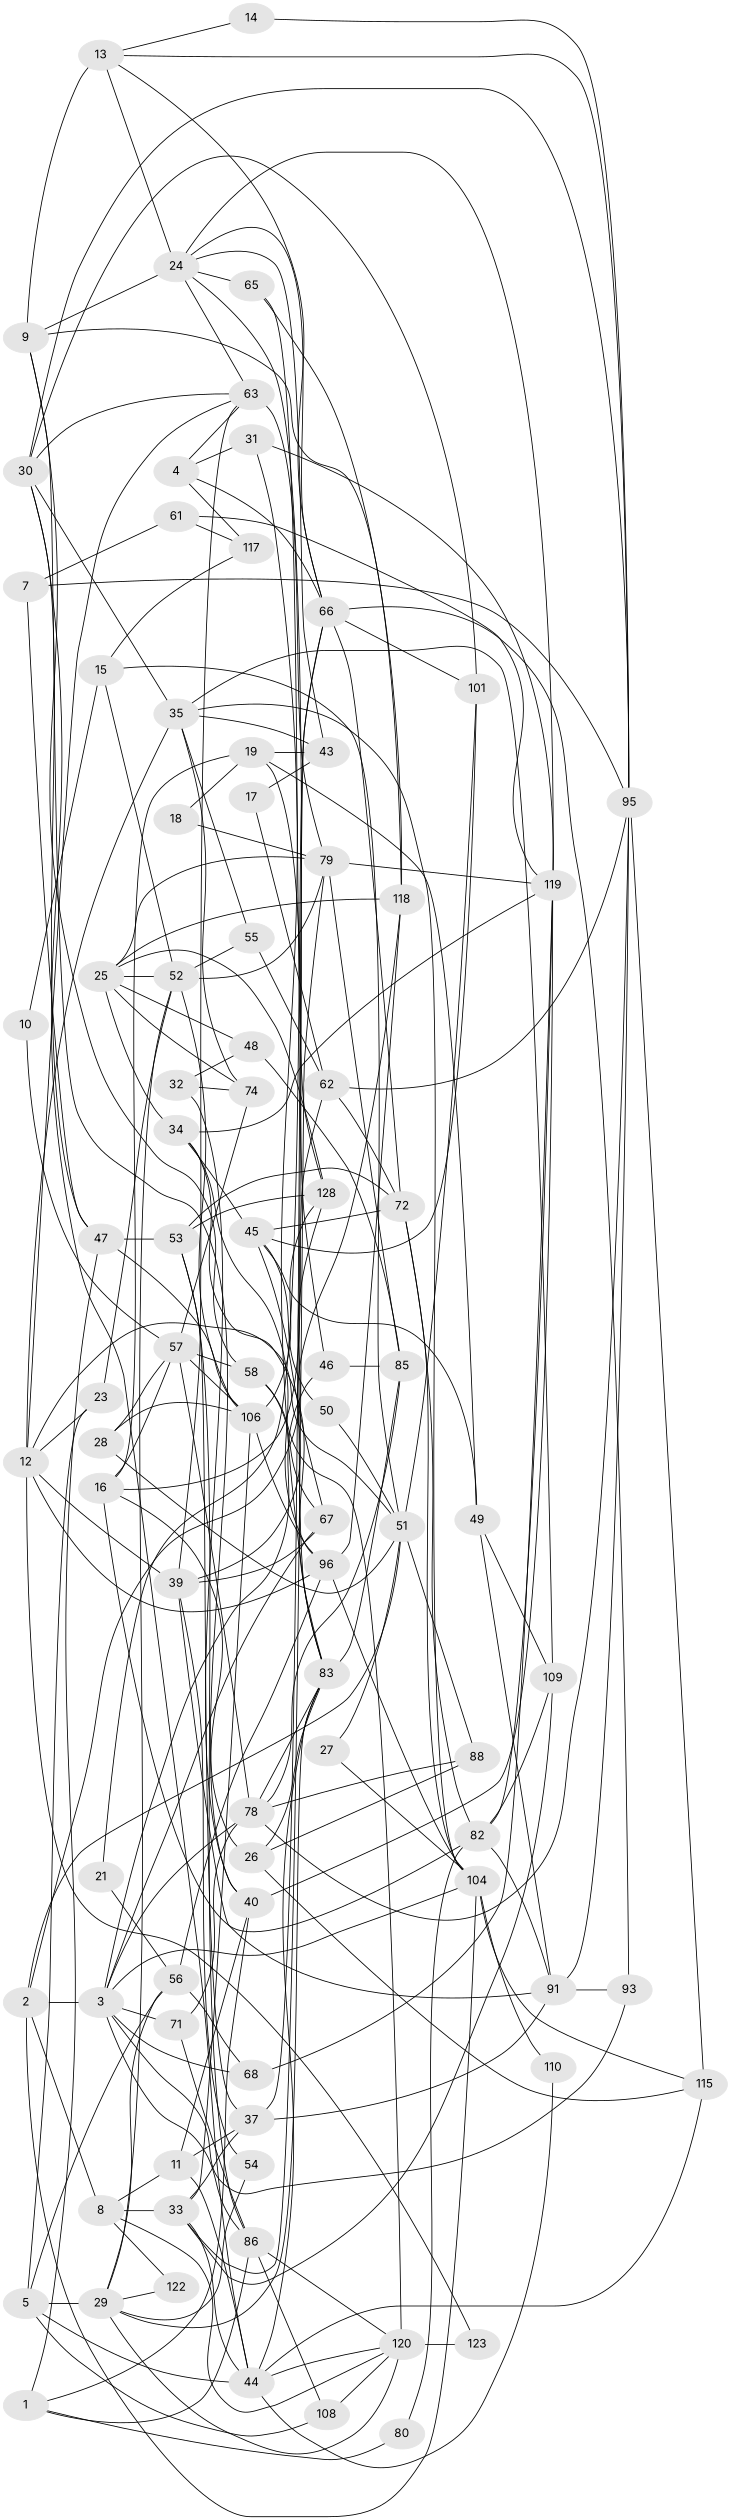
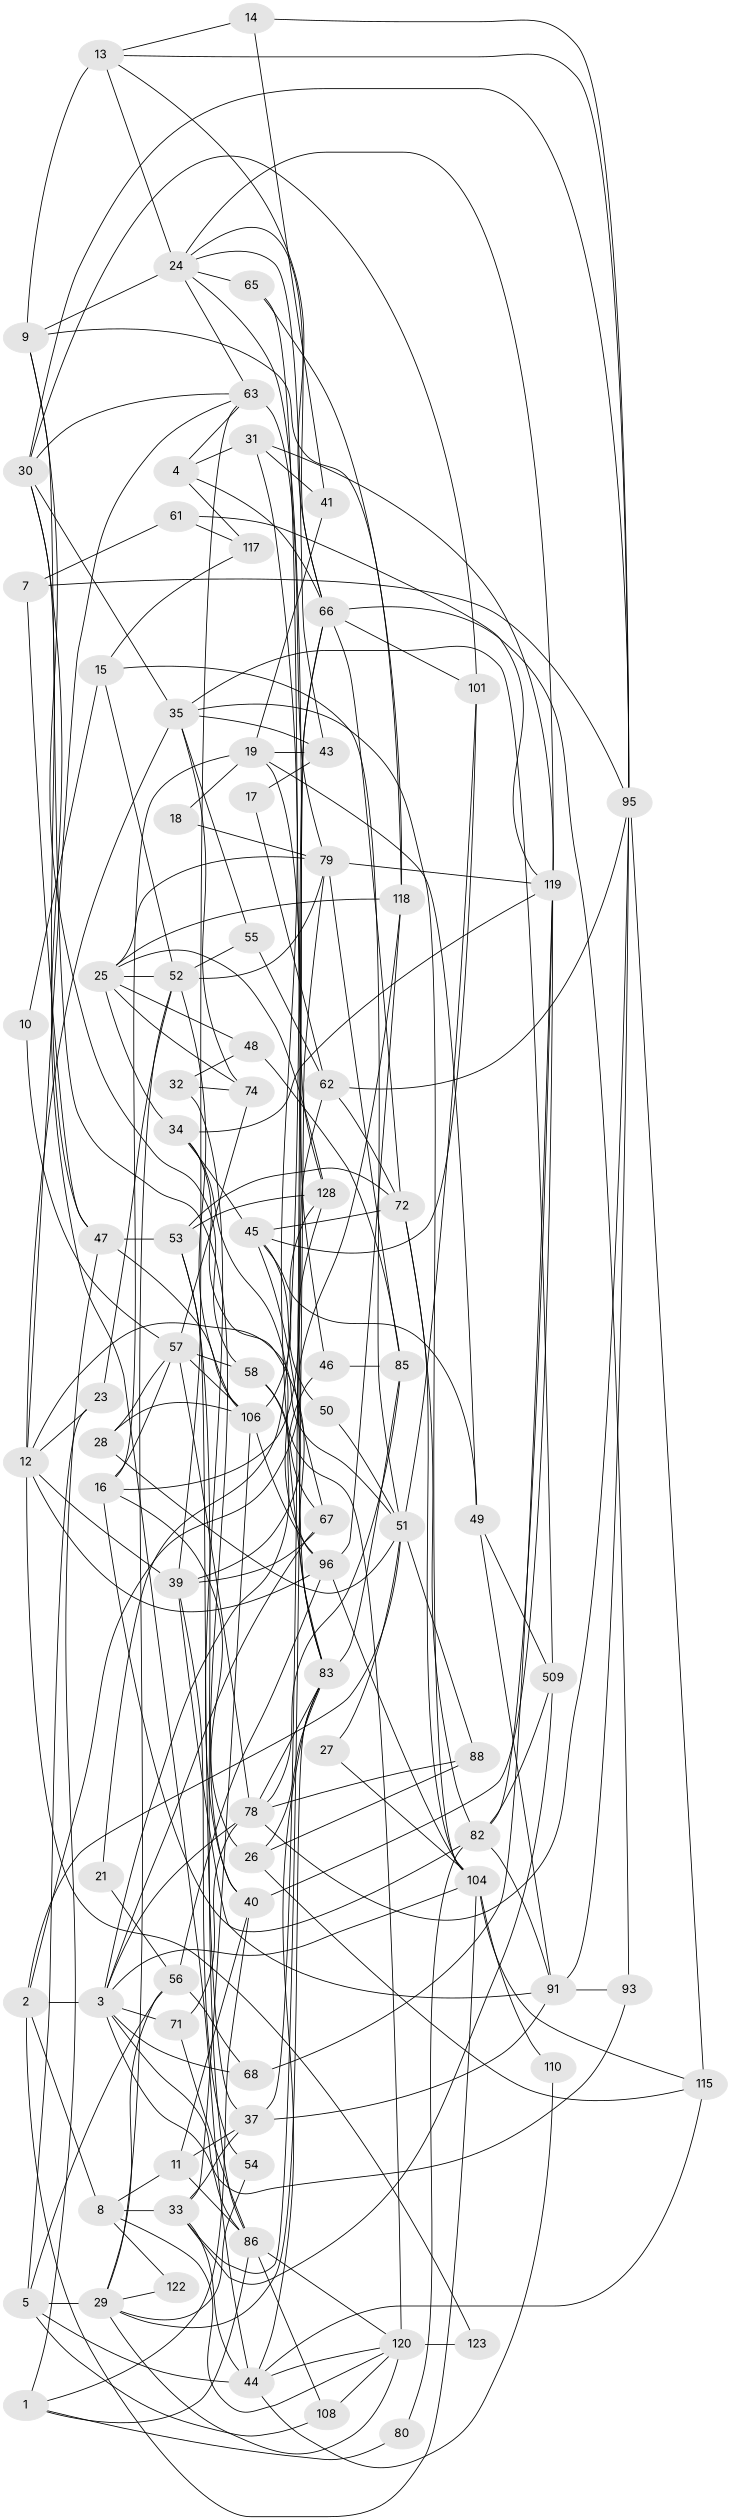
node "41": added
node "109": label "109" -> "509"
edge "11" -- "44": now "11" -- "86"
